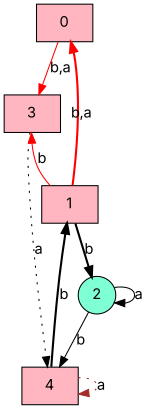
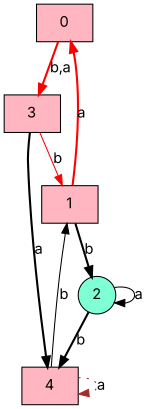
edge "0" -> "3": style solid -> bold
edge "1" -> "0": label "b,a" -> "a"
edge "1" -> "3": reversed
edge "3" -> "4": style dotted -> bold
edge "4" -> "1": style bold -> solid
edge "2" -> "4": style solid -> bold
